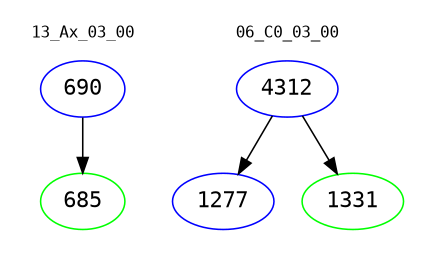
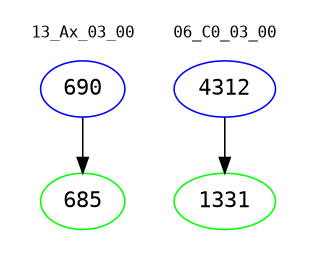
node "1277": removed
